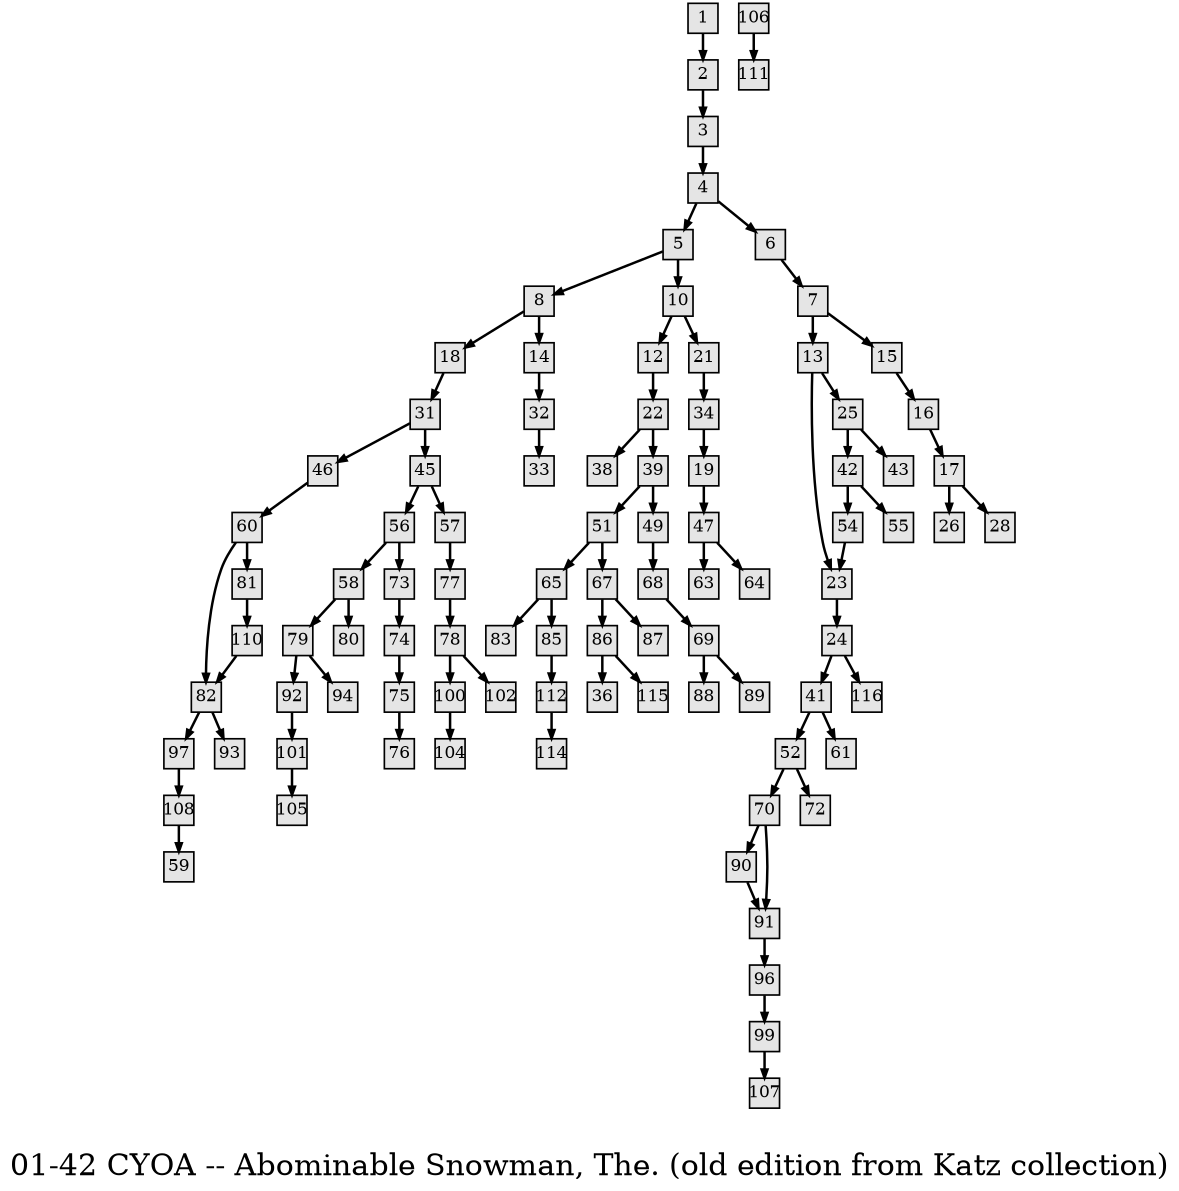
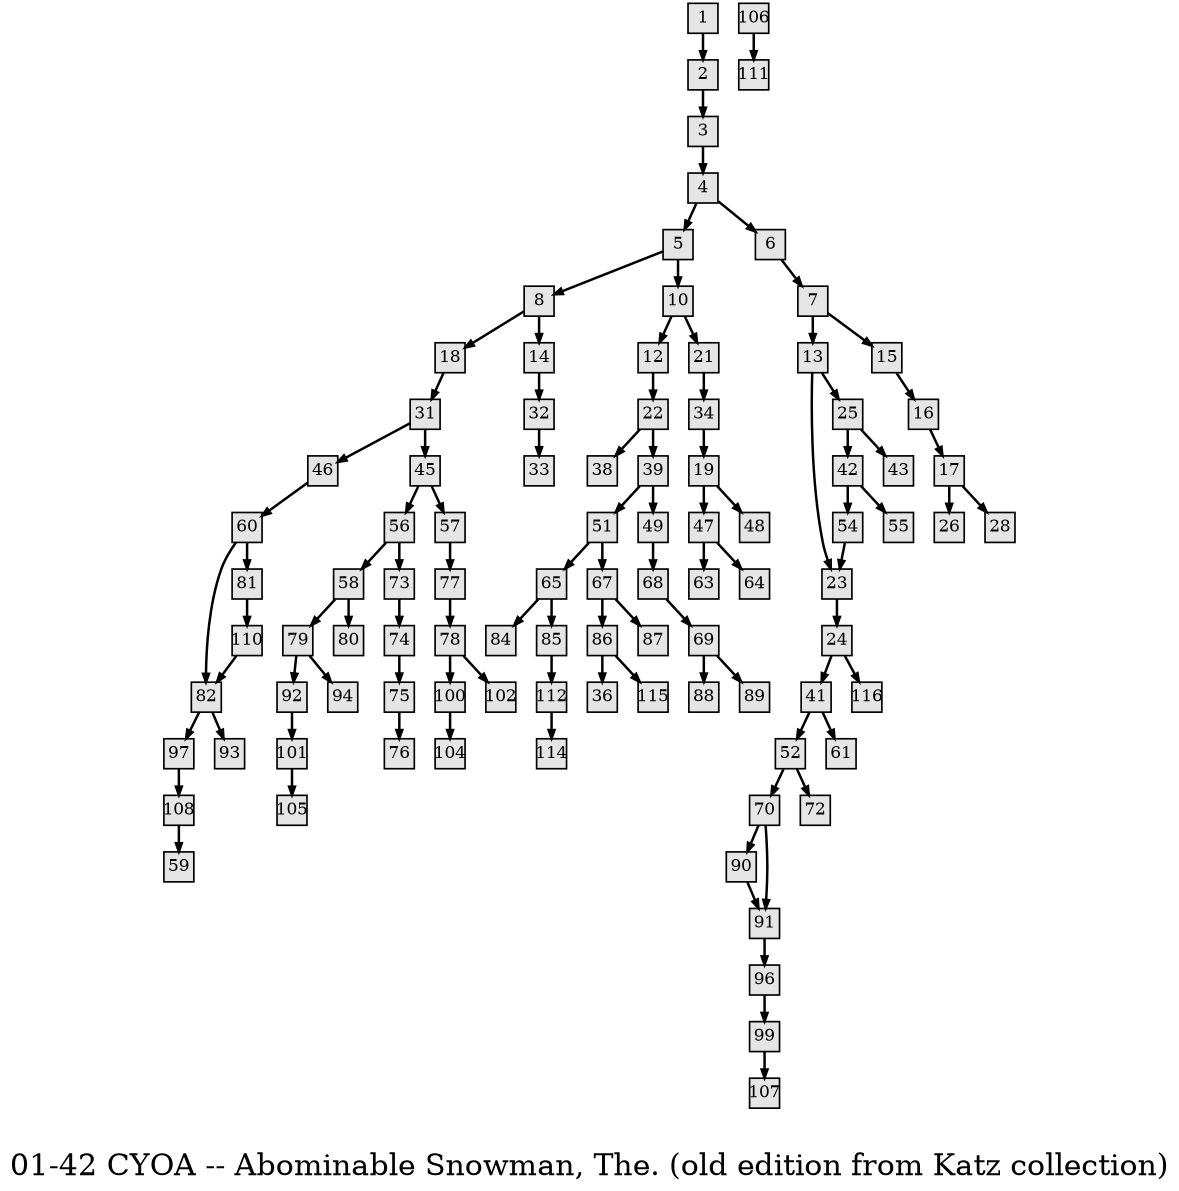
node "48": added
node "83": label "83" -> "84"
